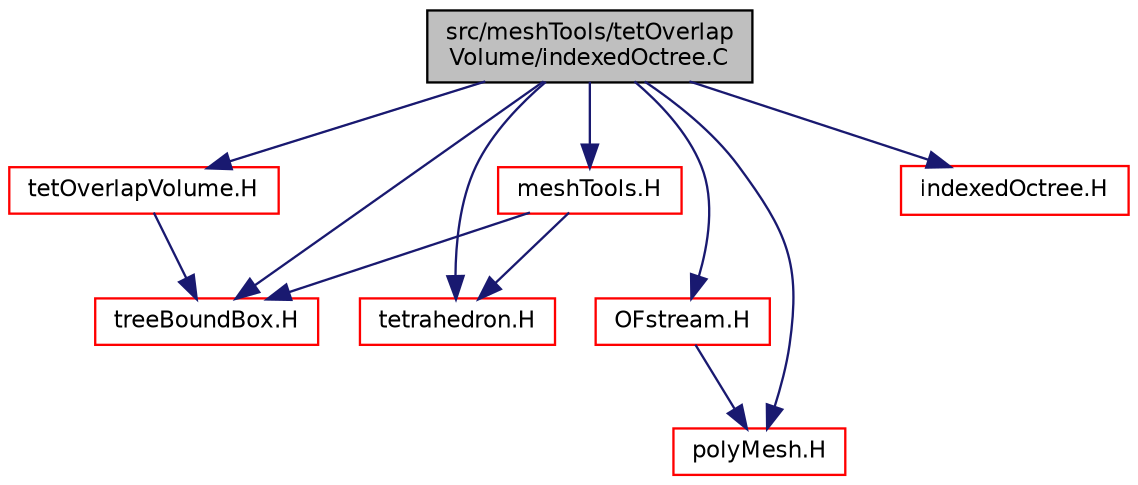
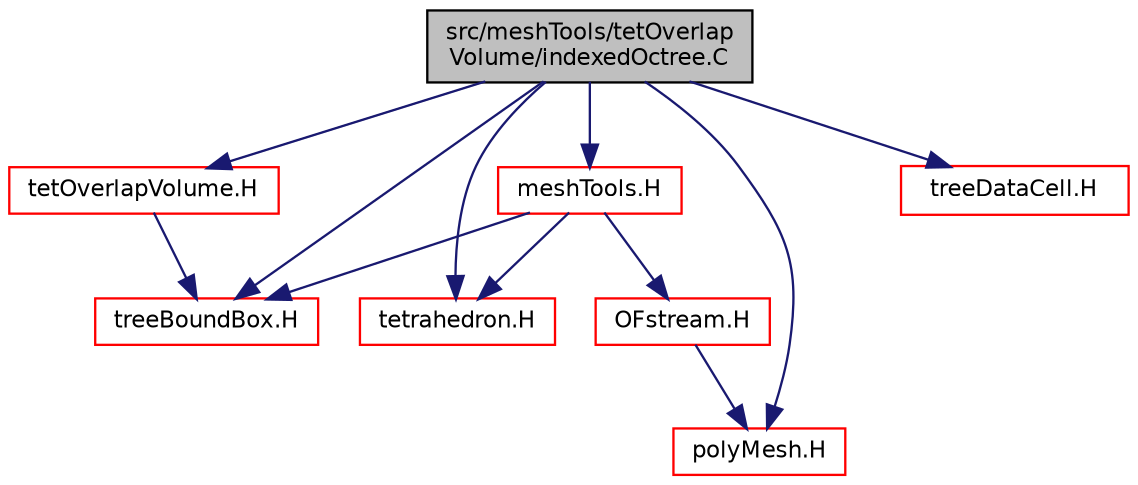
edge "src/meshTools/tetOverlap Volume/indexedOctree.C" -> "OFstream.H": now "meshTools.H" -> "OFstream.H"
node "indexedOctree.H": label "indexedOctree.H" -> "treeDataCell.H"
